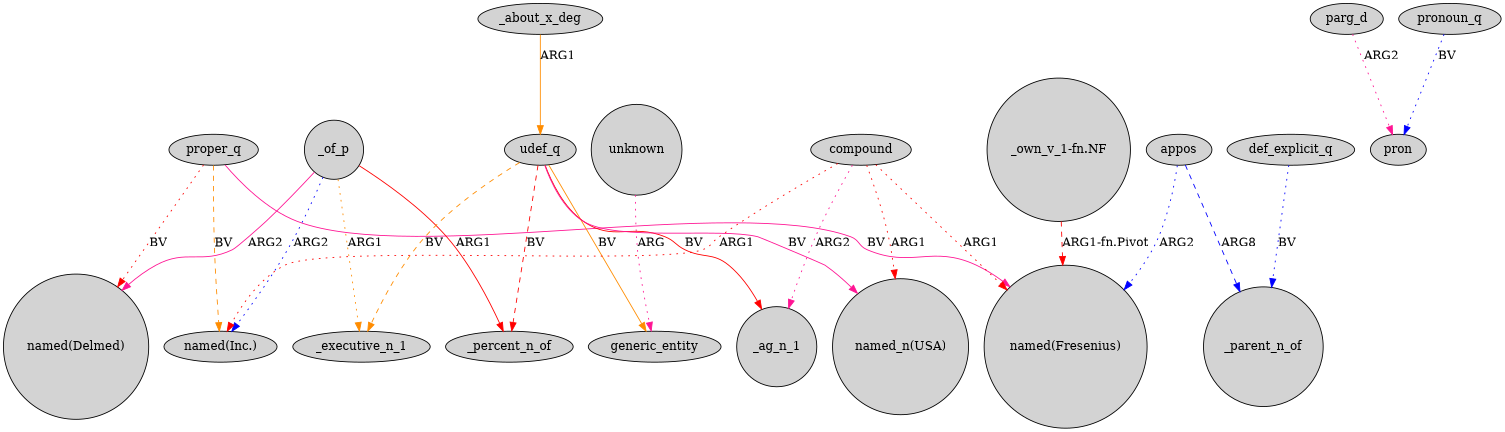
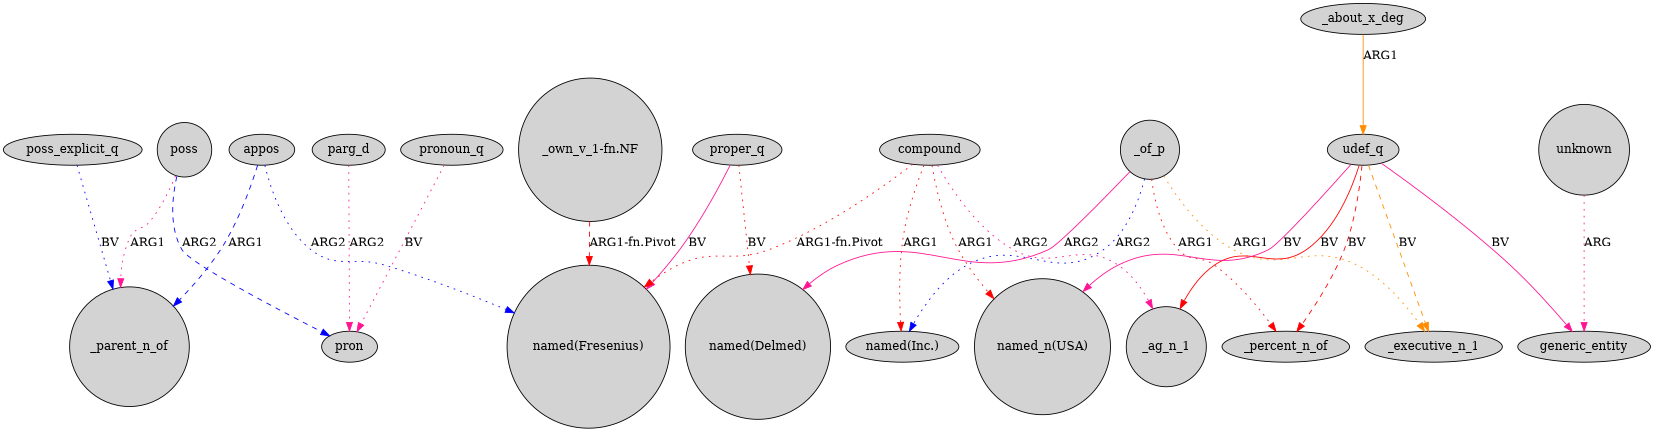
edge "pronoun_q" -> "pron": color blue -> deeppink
node "poss": added
node "def_explicit_q": label "def_explicit_q" -> "poss_explicit_q"
edge "_of_p" -> "_percent_n_of": style solid -> dotted
edge "compound" -> "named(Fresenius)": label "ARG1" -> "ARG1-fn.Pivot"
edge "appos" -> "_parent_n_of": label "ARG8" -> "ARG1"
edge "proper_q" -> "named(Inc.)": removed, label "BV"
edge "udef_q" -> "generic_entity": color darkorange -> deeppink
